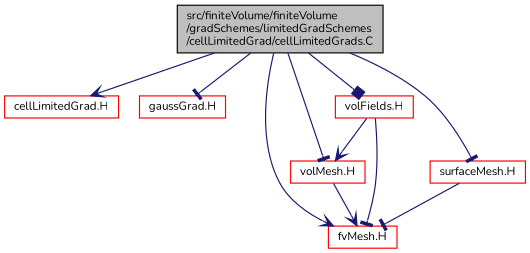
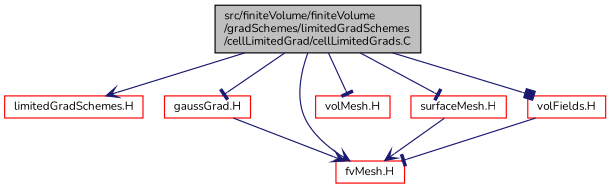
node "cellLimitedGrad.H": label "cellLimitedGrad.H" -> "limitedGradSchemes.H"
edge "volFields.H" -> "volMesh.H": removed
edge "volMesh.H" -> "fvMesh.H": now "gaussGrad.H" -> "fvMesh.H"
edge "surfaceMesh.H" -> "fvMesh.H": arrowhead tee -> vee
